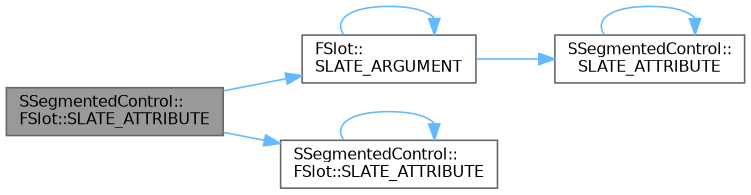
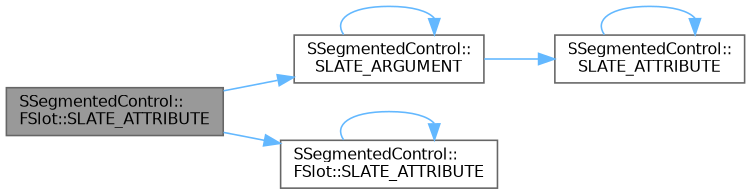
node "FSlot:: SLATE_ARGUMENT": label "FSlot:: SLATE_ARGUMENT" -> "SSegmentedControl:: SLATE_ARGUMENT"
